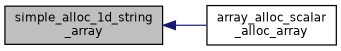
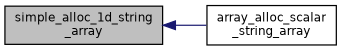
node "array_alloc_scalar _alloc_array": label "array_alloc_scalar _alloc_array" -> "array_alloc_scalar _string_array"
